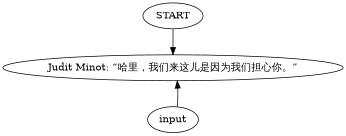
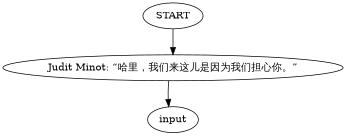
edge "input" -> "Judit Minot: “哈里，我们来这儿是因为我们担心你。”": reversed
